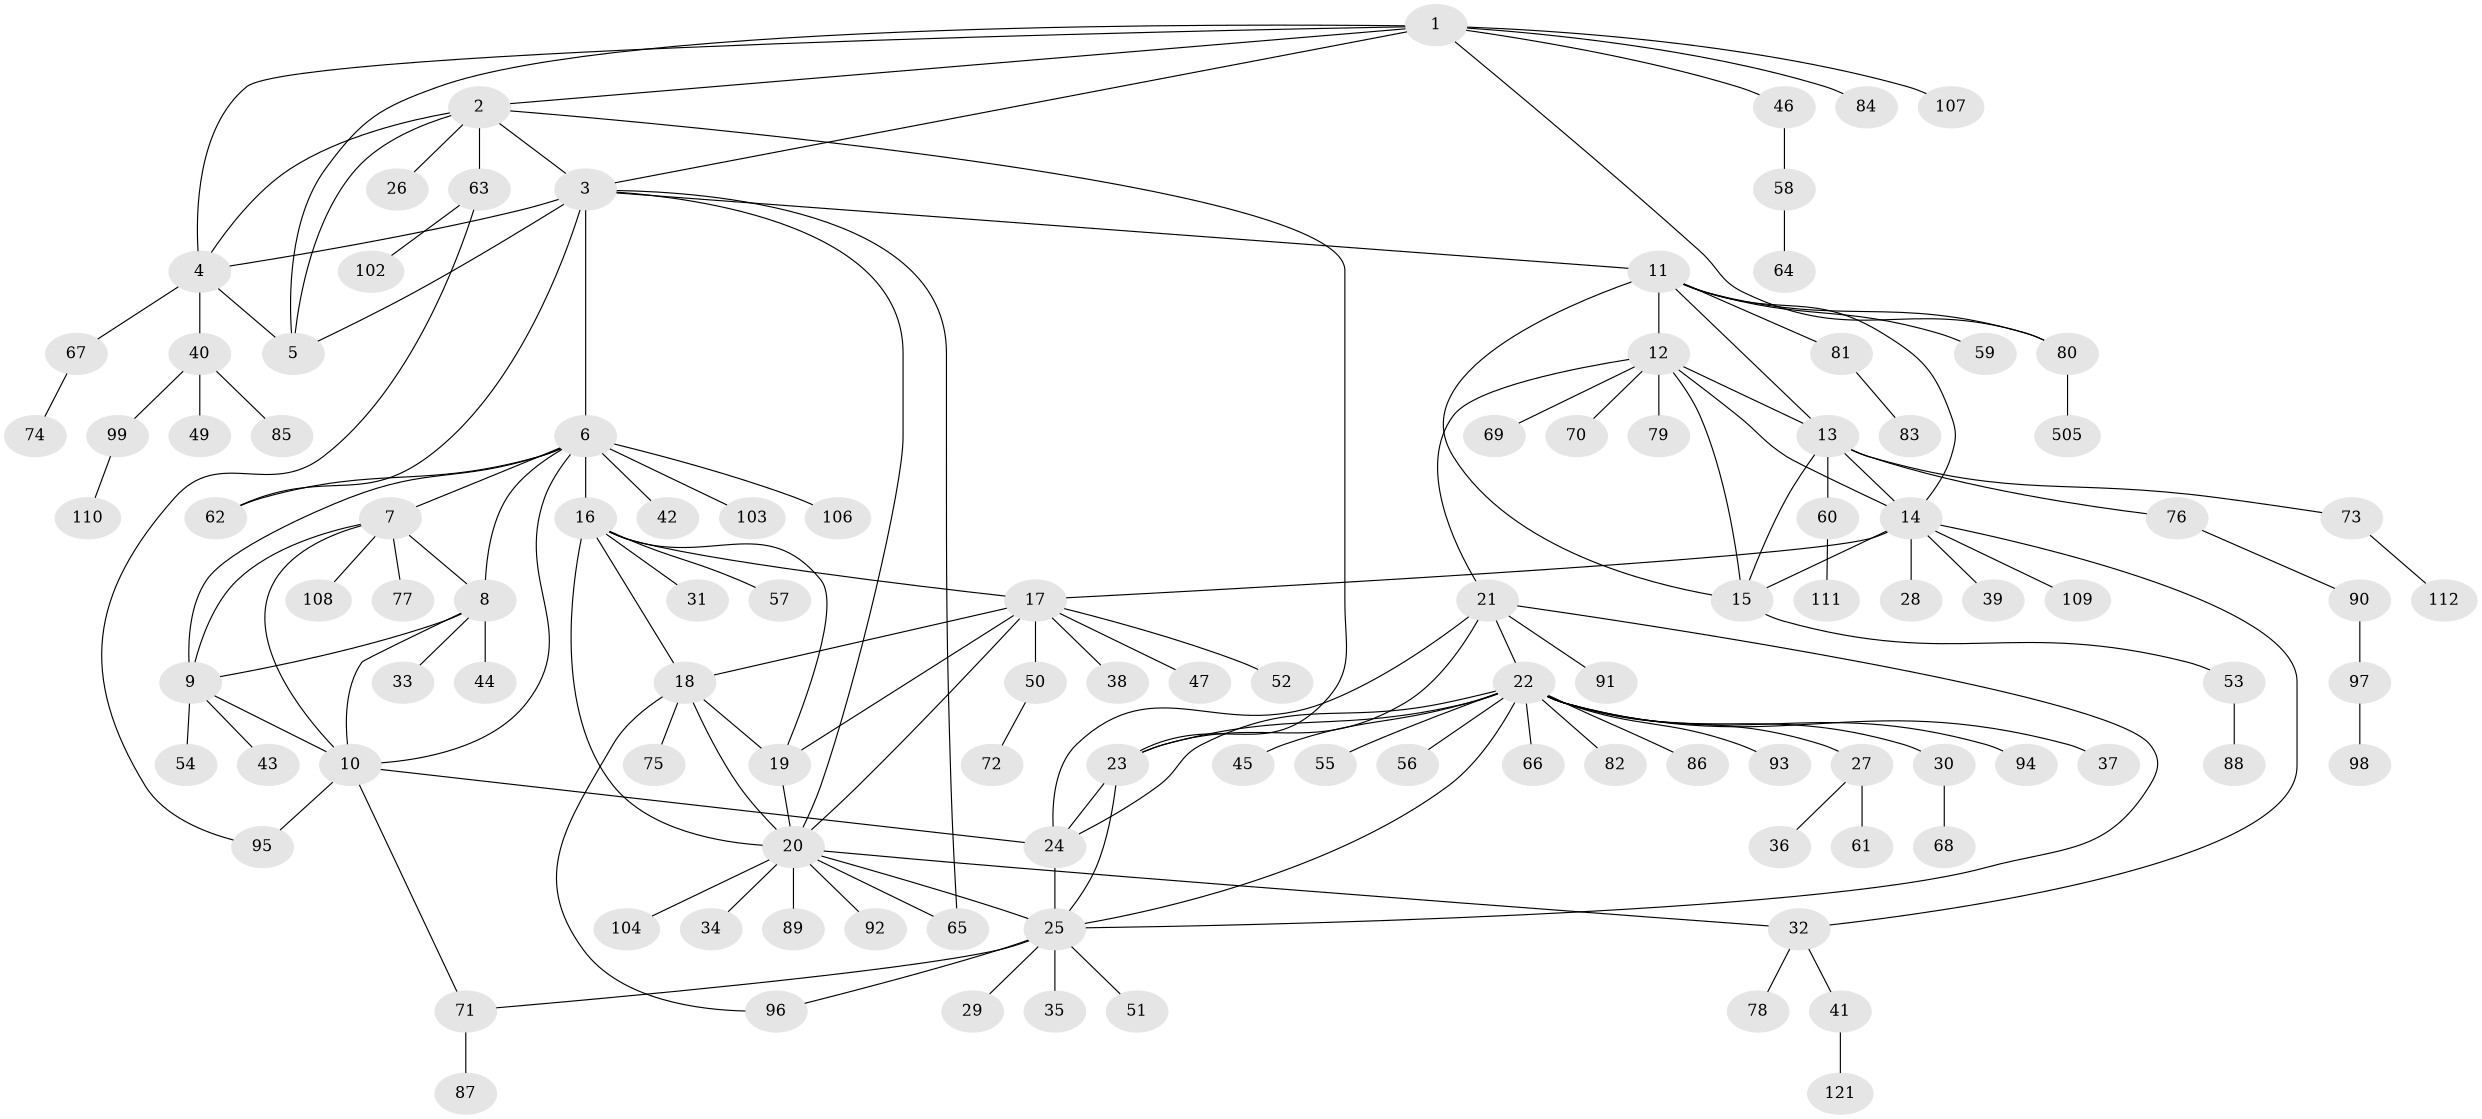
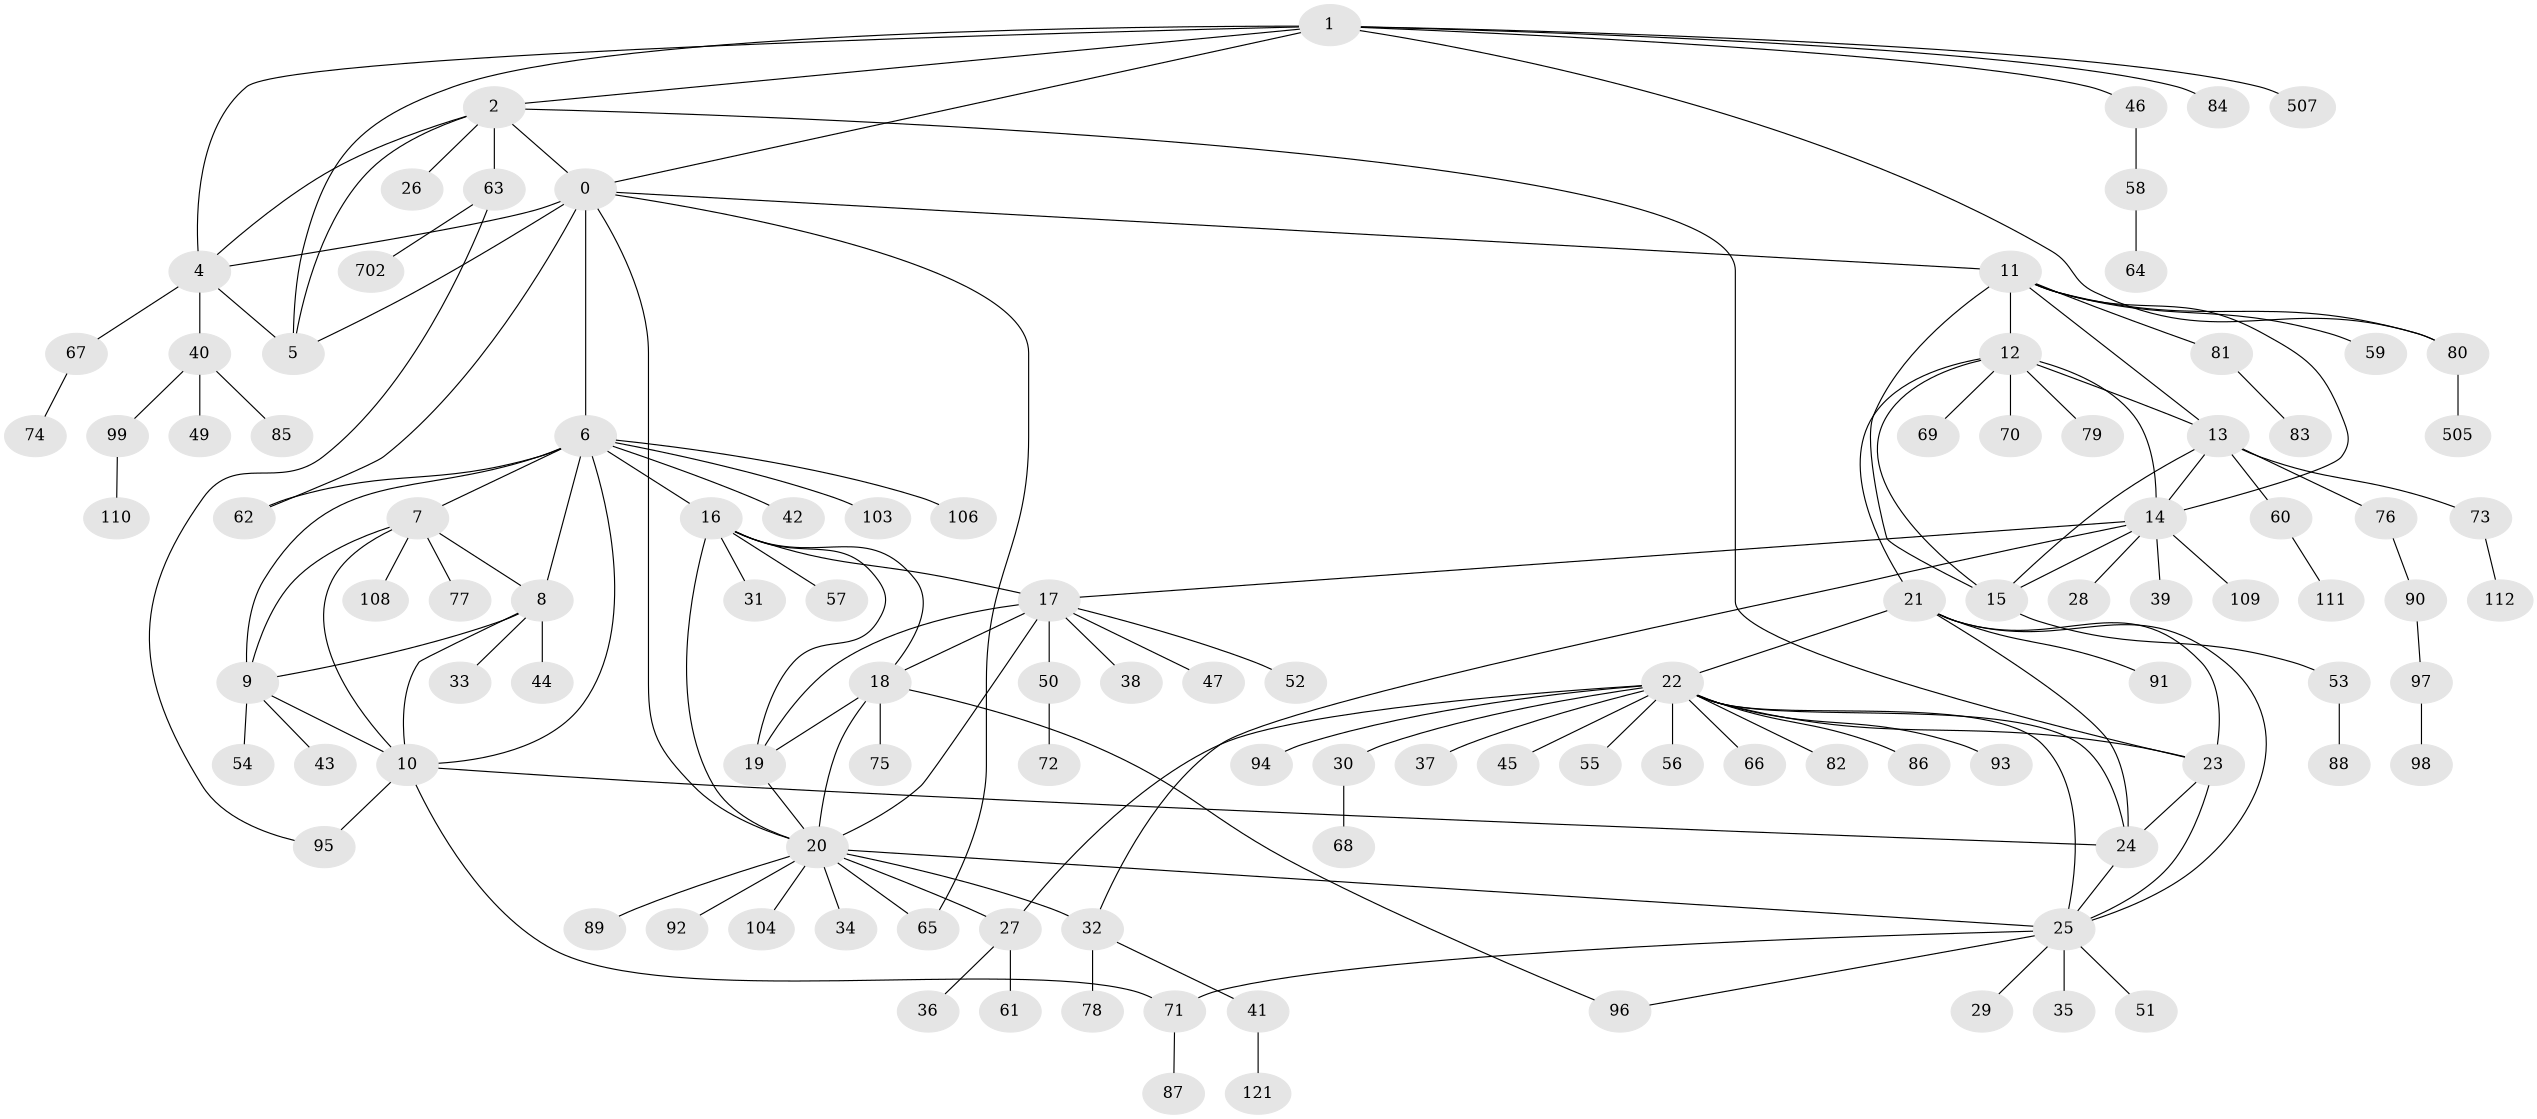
node "107": label "107" -> "507"
node "3": label "3" -> "0"
node "102": label "102" -> "702"
edge "20" -- "27": added
